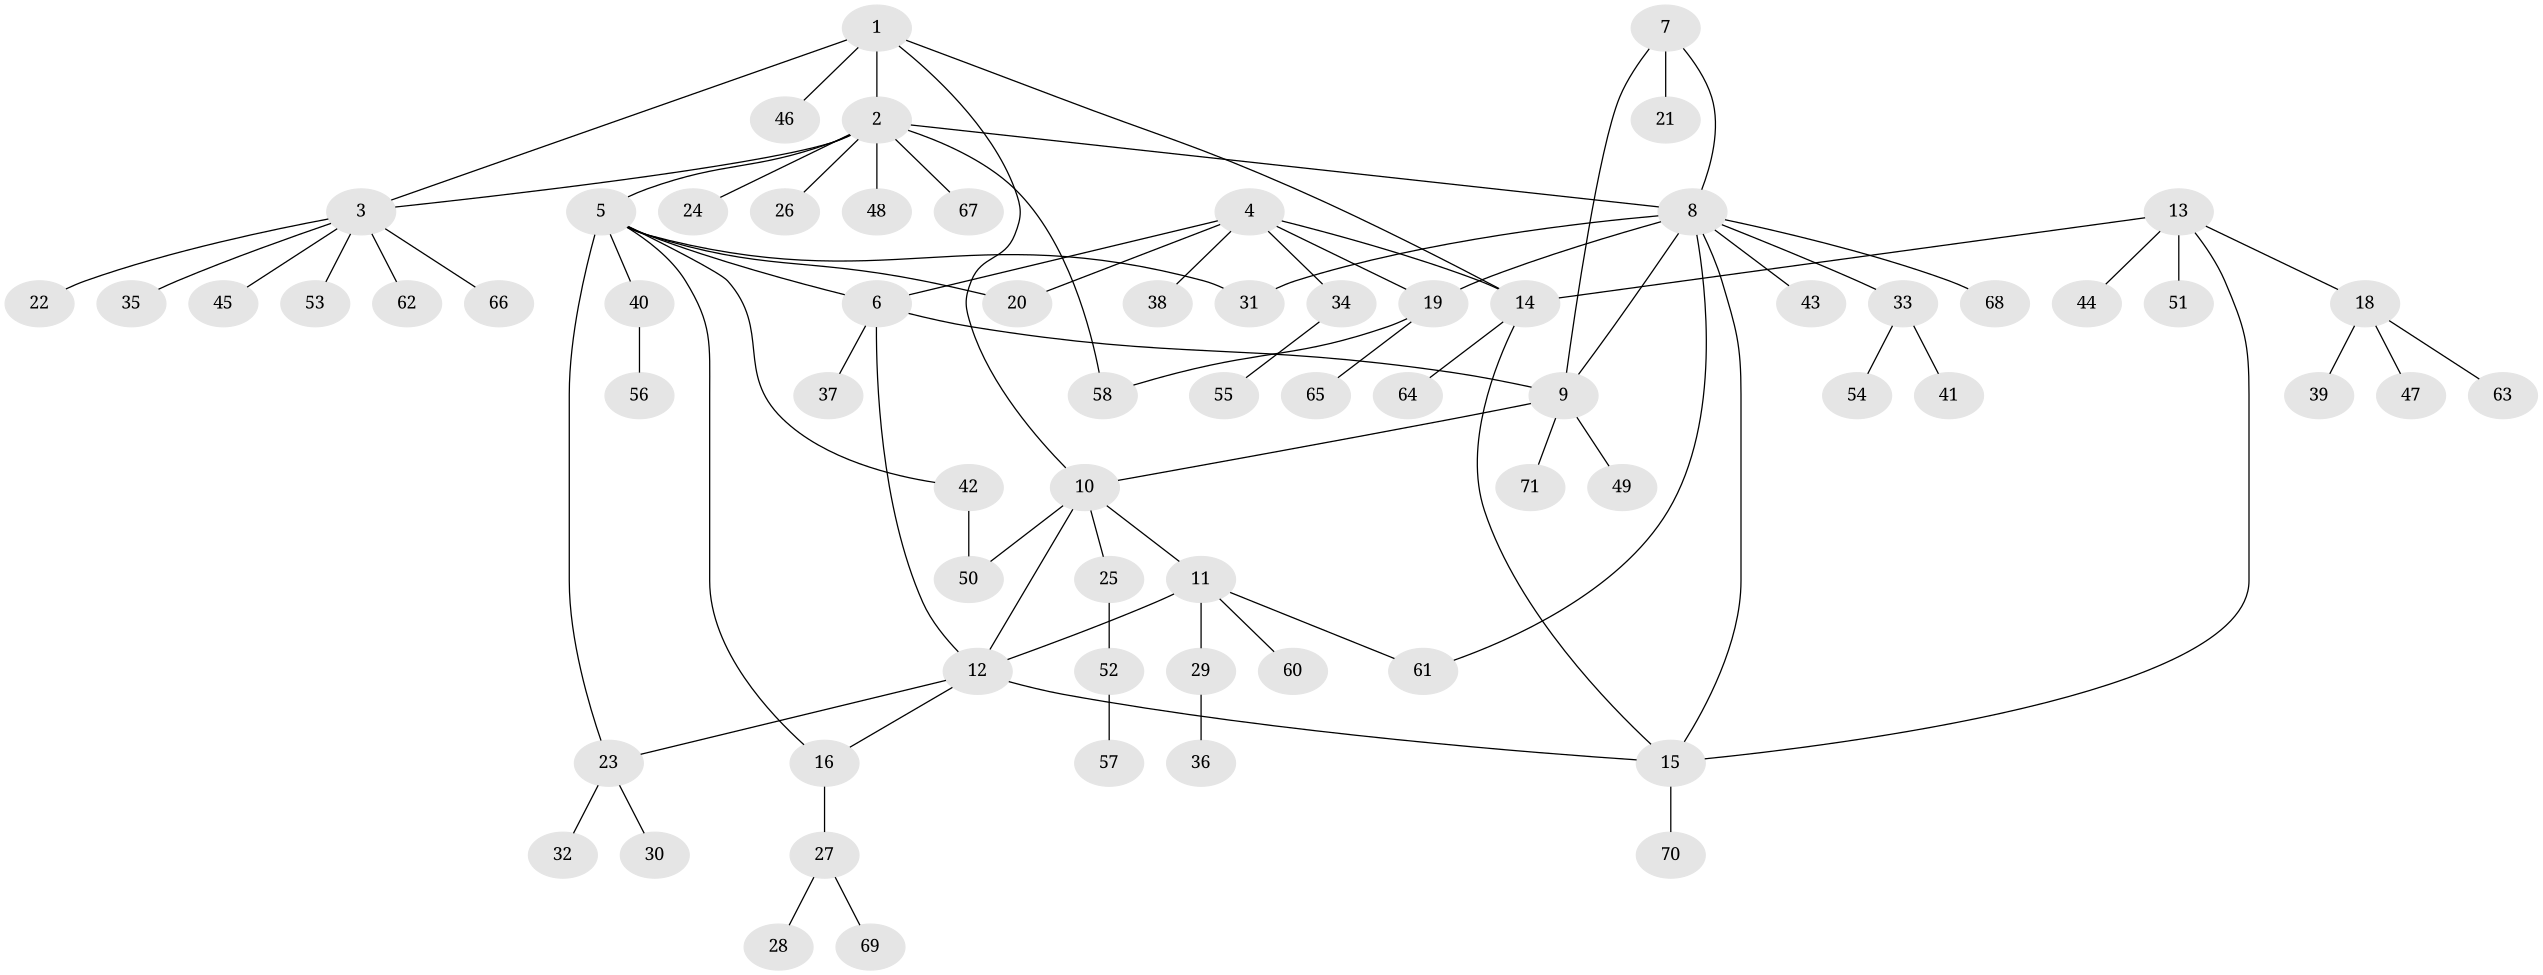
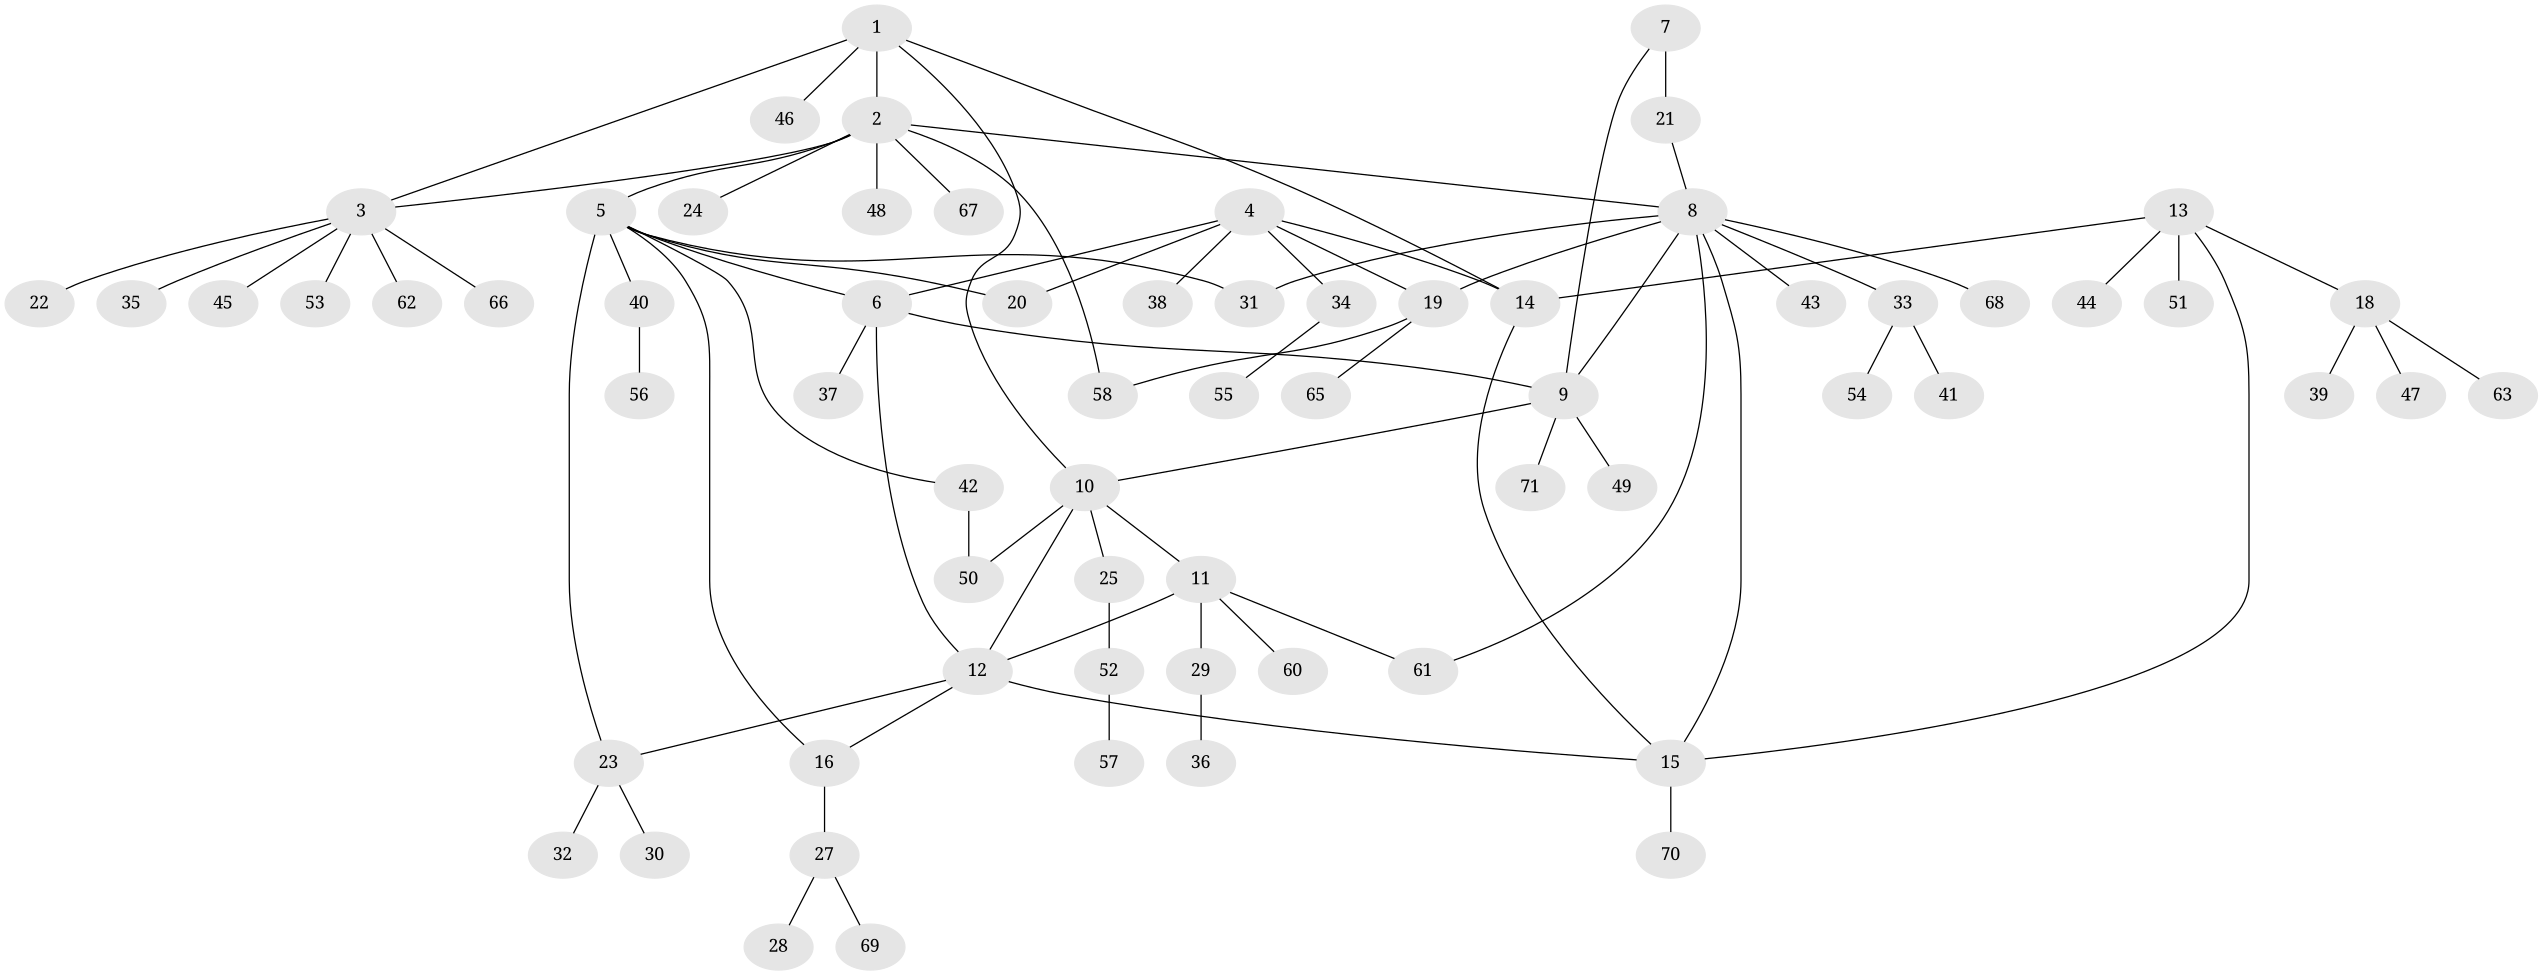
edge "7" -- "8": now "21" -- "8"
node "26": removed
node "64": removed
